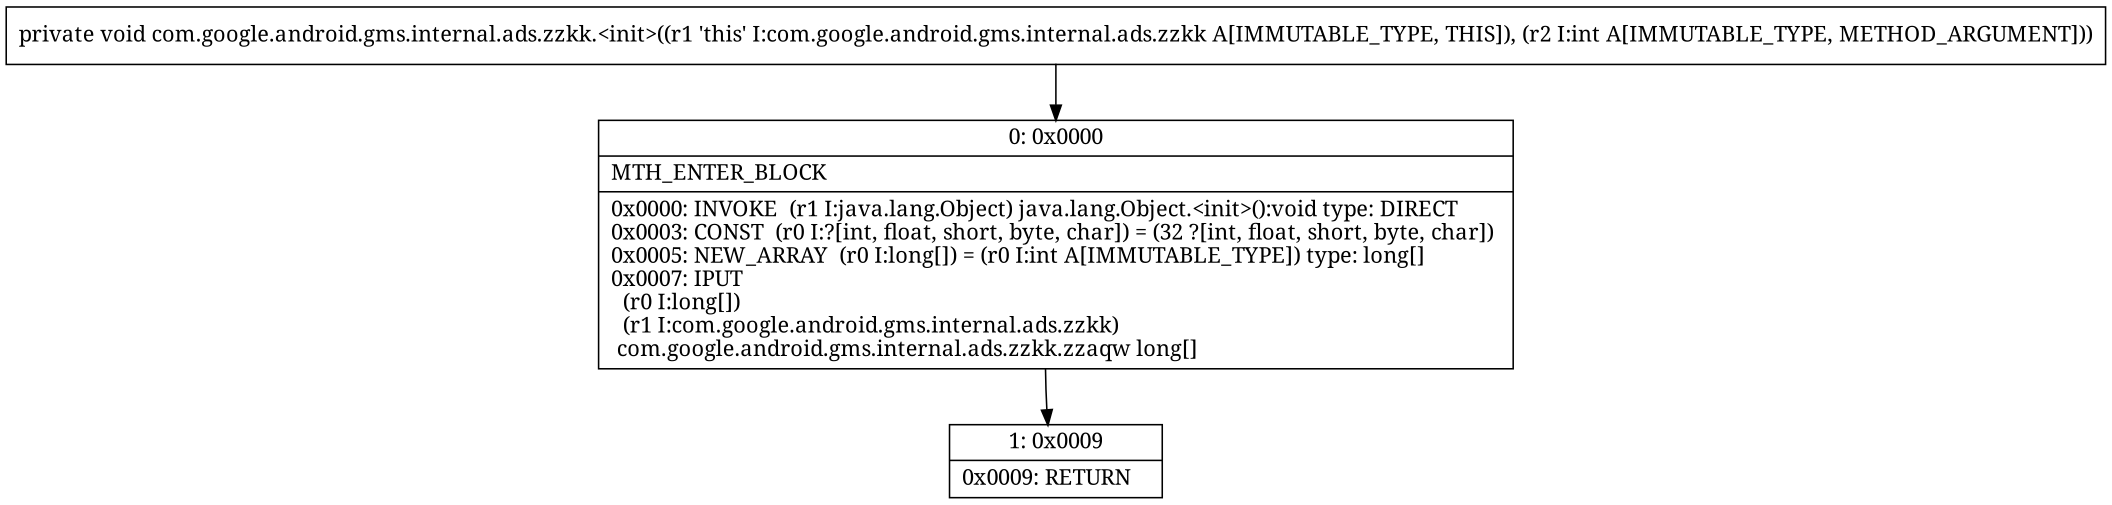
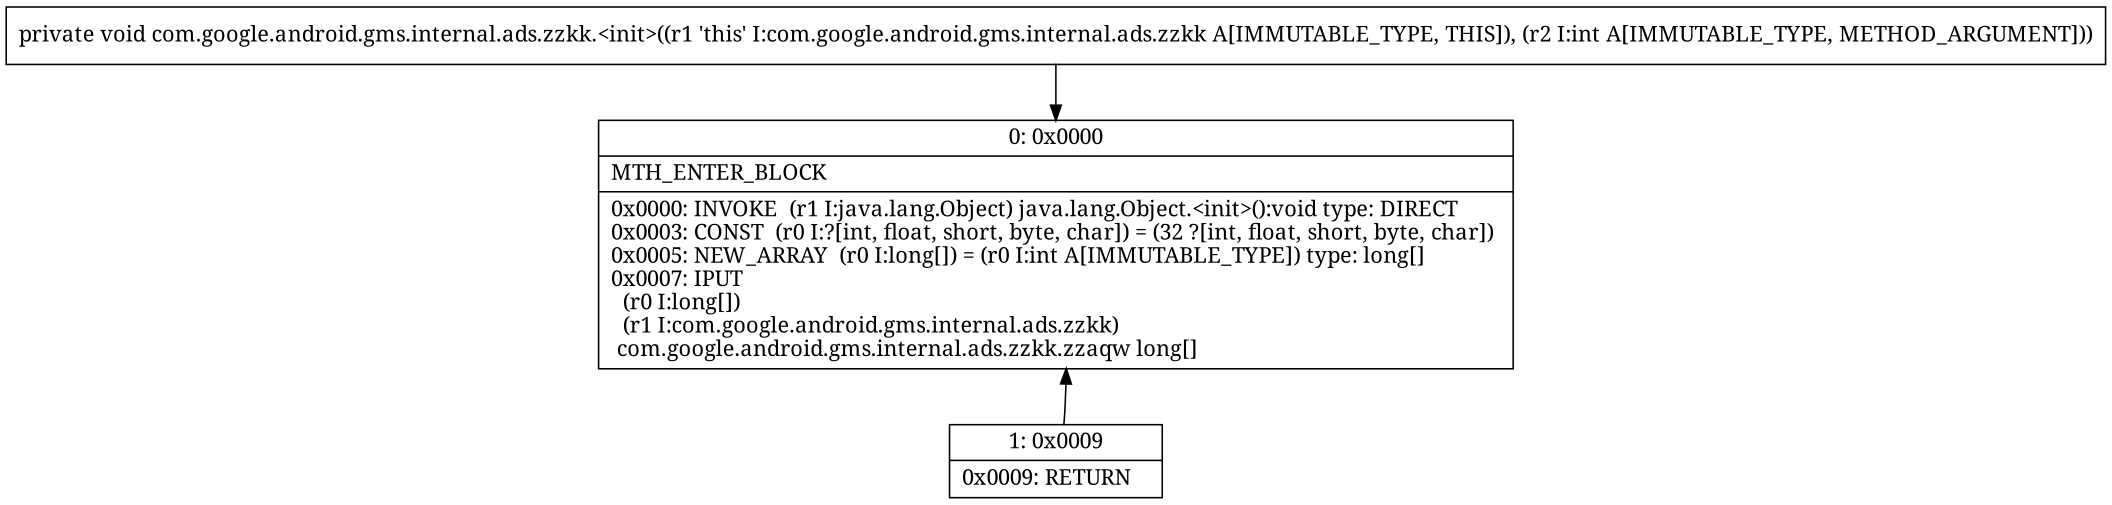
edge "0: 0x0000" -> "1: 0x0009": reversed
